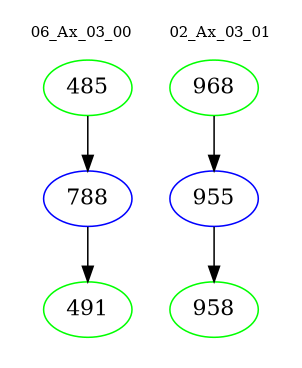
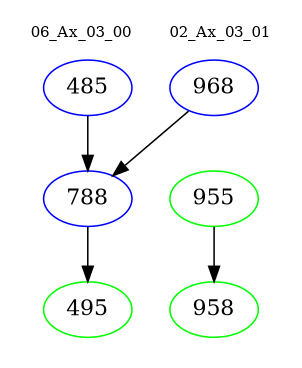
node "485": color green -> blue
node "968": color green -> blue
edge "968" -> "955": now "968" -> "788"
node "955": color blue -> green
node "491": label "491" -> "495"
